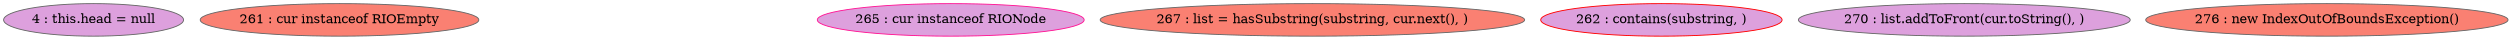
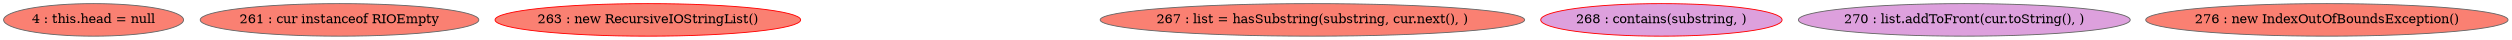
node "4 : this.head = null": fillcolor plum -> salmon
node "263 : new RecursiveIOStringList()": added
node "265 : cur instanceof RIONode": removed
node "262 : contains(substring, )": label "262 : contains(substring, )" -> "268 : contains(substring, )"
